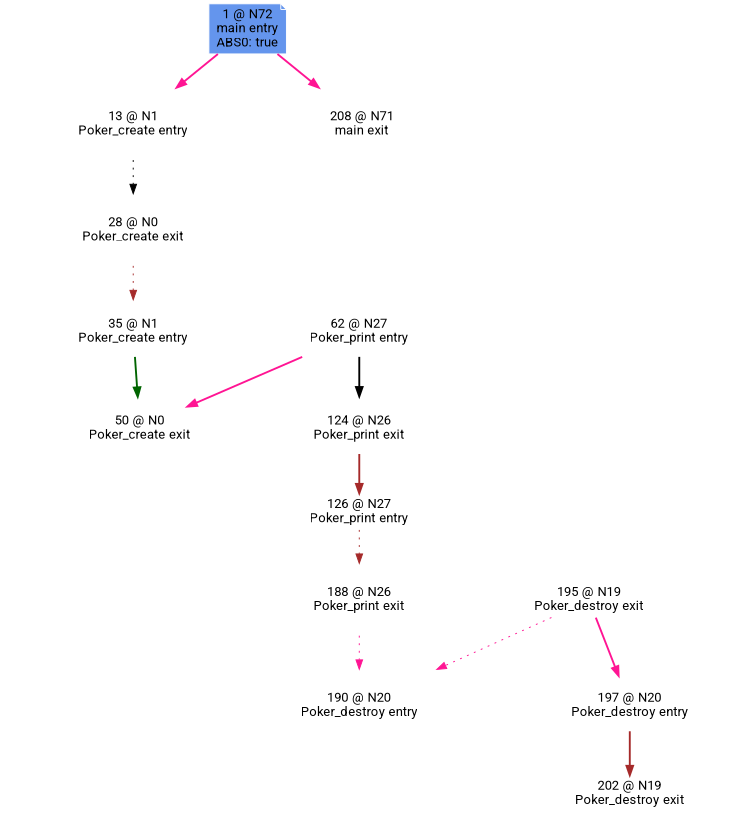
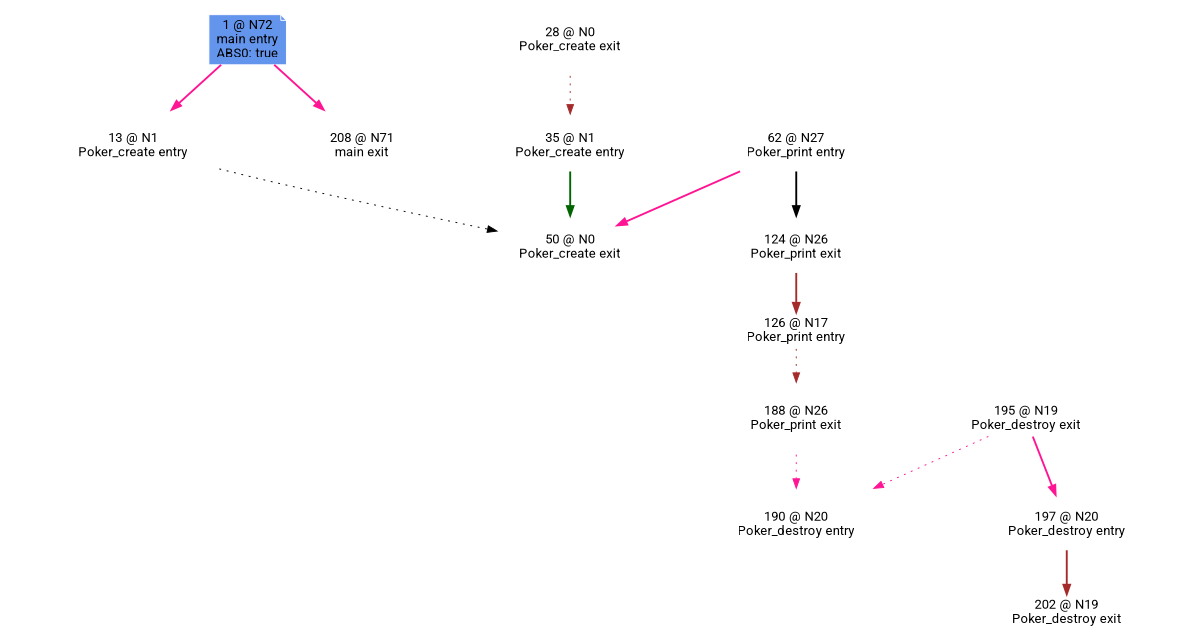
edge "13 @ N1 Poker_create entry" -> "28 @ N0 Poker_create exit": now "13 @ N1 Poker_create entry" -> "50 @ N0 Poker_create exit"
node "126 @ N27 Poker_print entry": label "126 @ N27 Poker_print entry" -> "126 @ N17 Poker_print entry"
